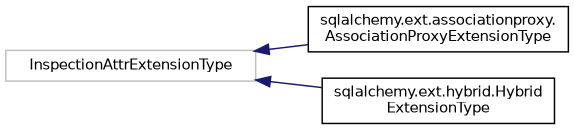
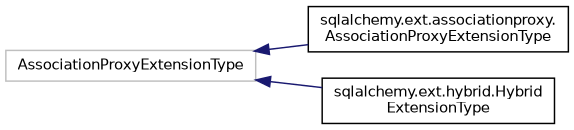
node "InspectionAttrExtensionType": label "InspectionAttrExtensionType" -> "AssociationProxyExtensionType"
